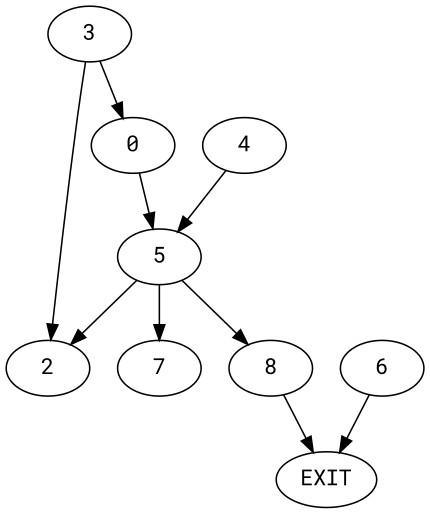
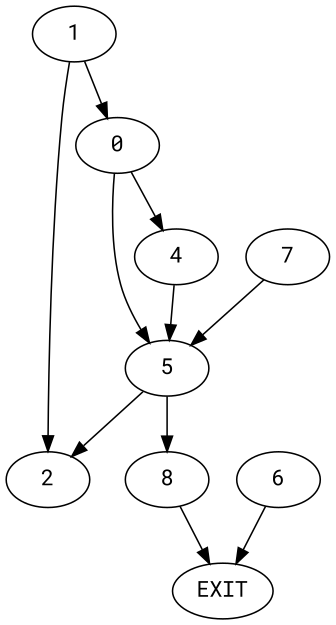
node "3": label "3" -> "1"
edge "0" -> "4": added
edge "5" -> "7": reversed
